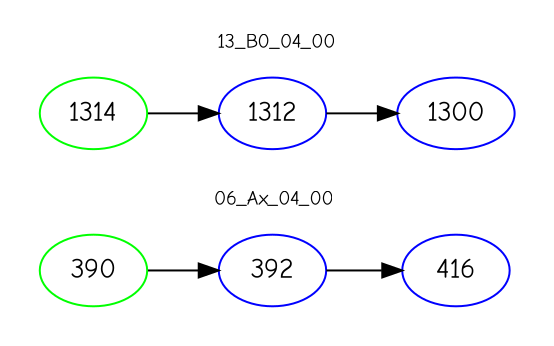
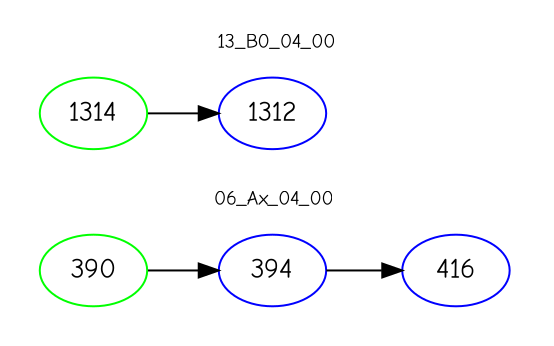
node "1300": removed
node "392": label "392" -> "394"
